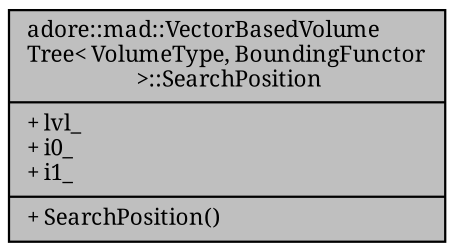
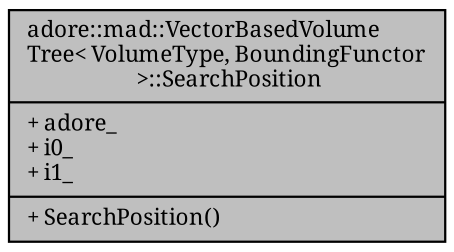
node "adore::mad::VectorBasedVolume": text "+ lvl_" -> "+ adore_"
